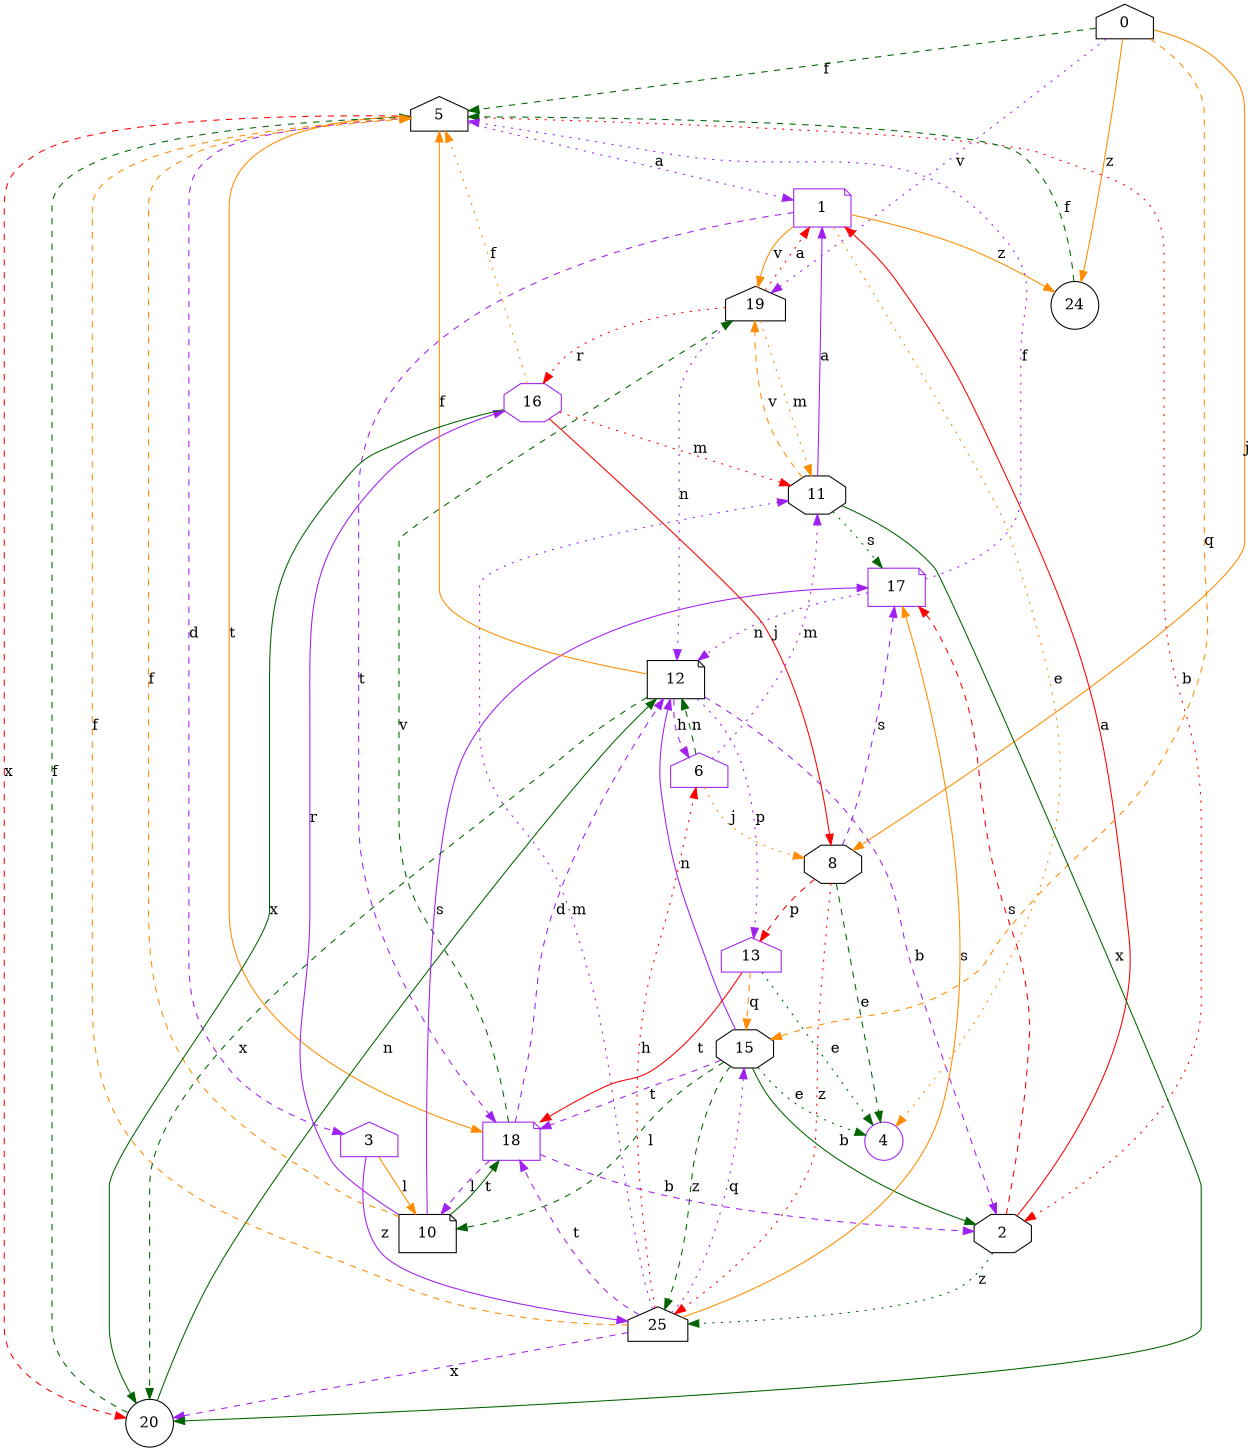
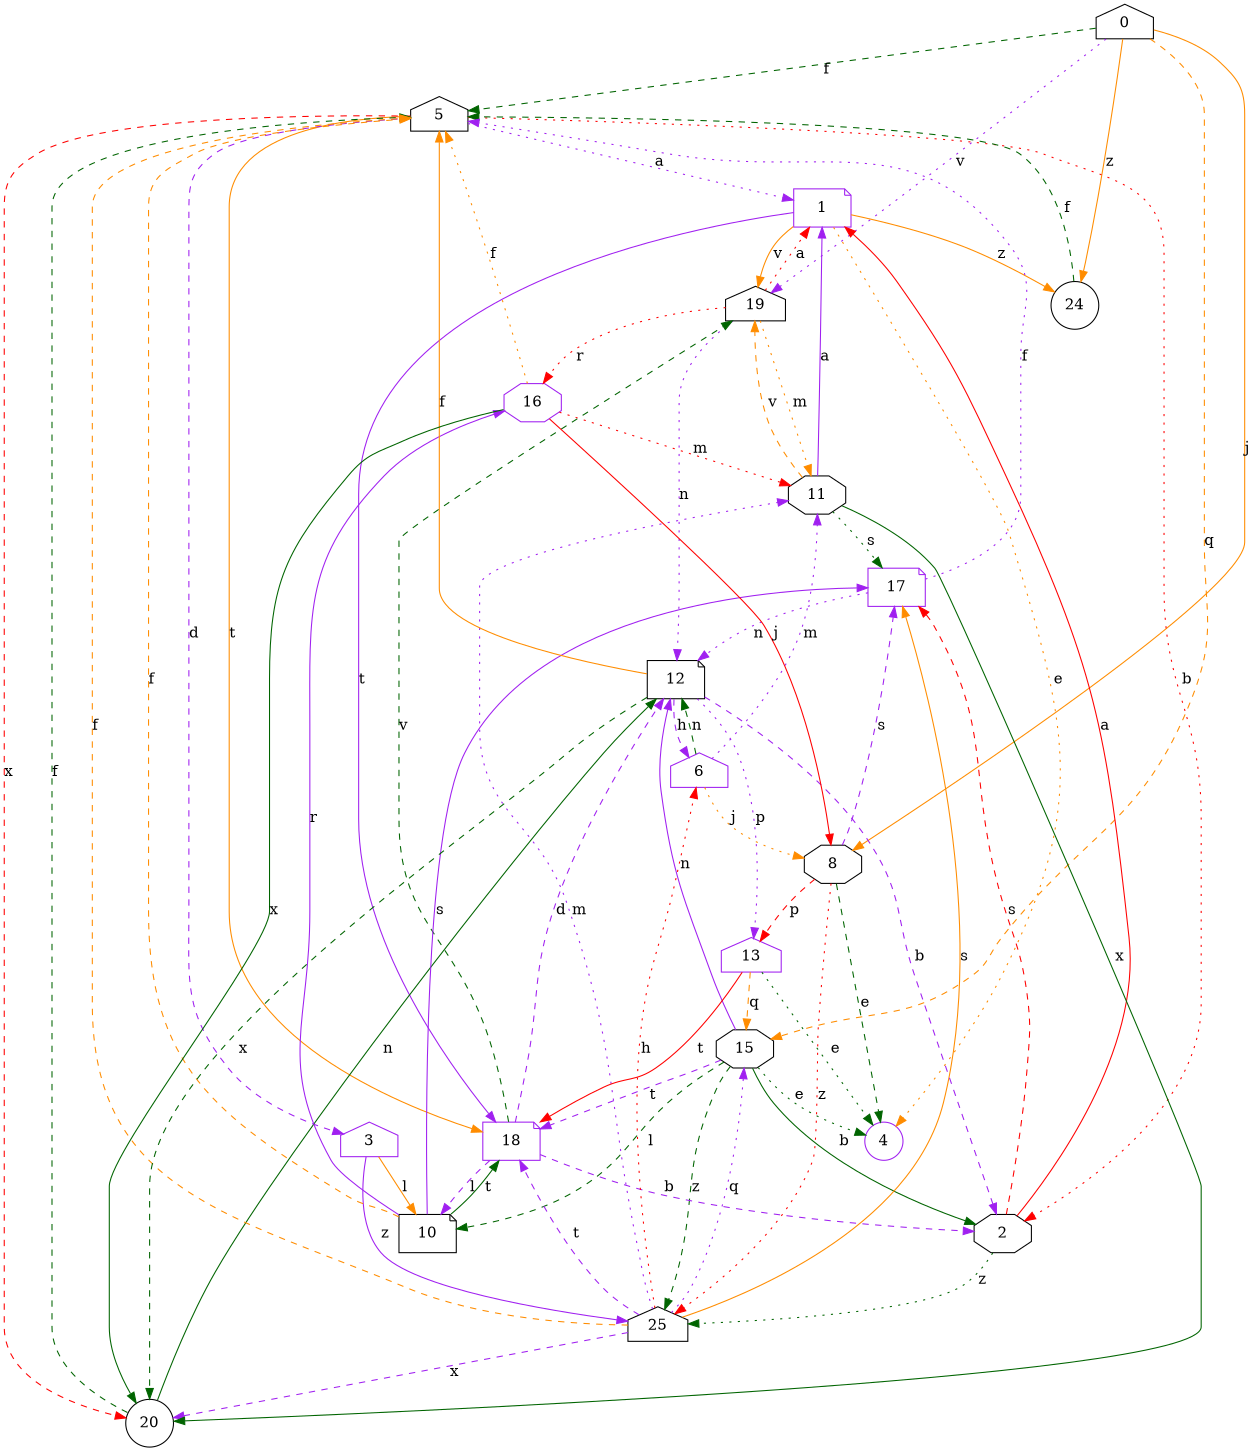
edge "1" -> "18": style dashed -> solid
